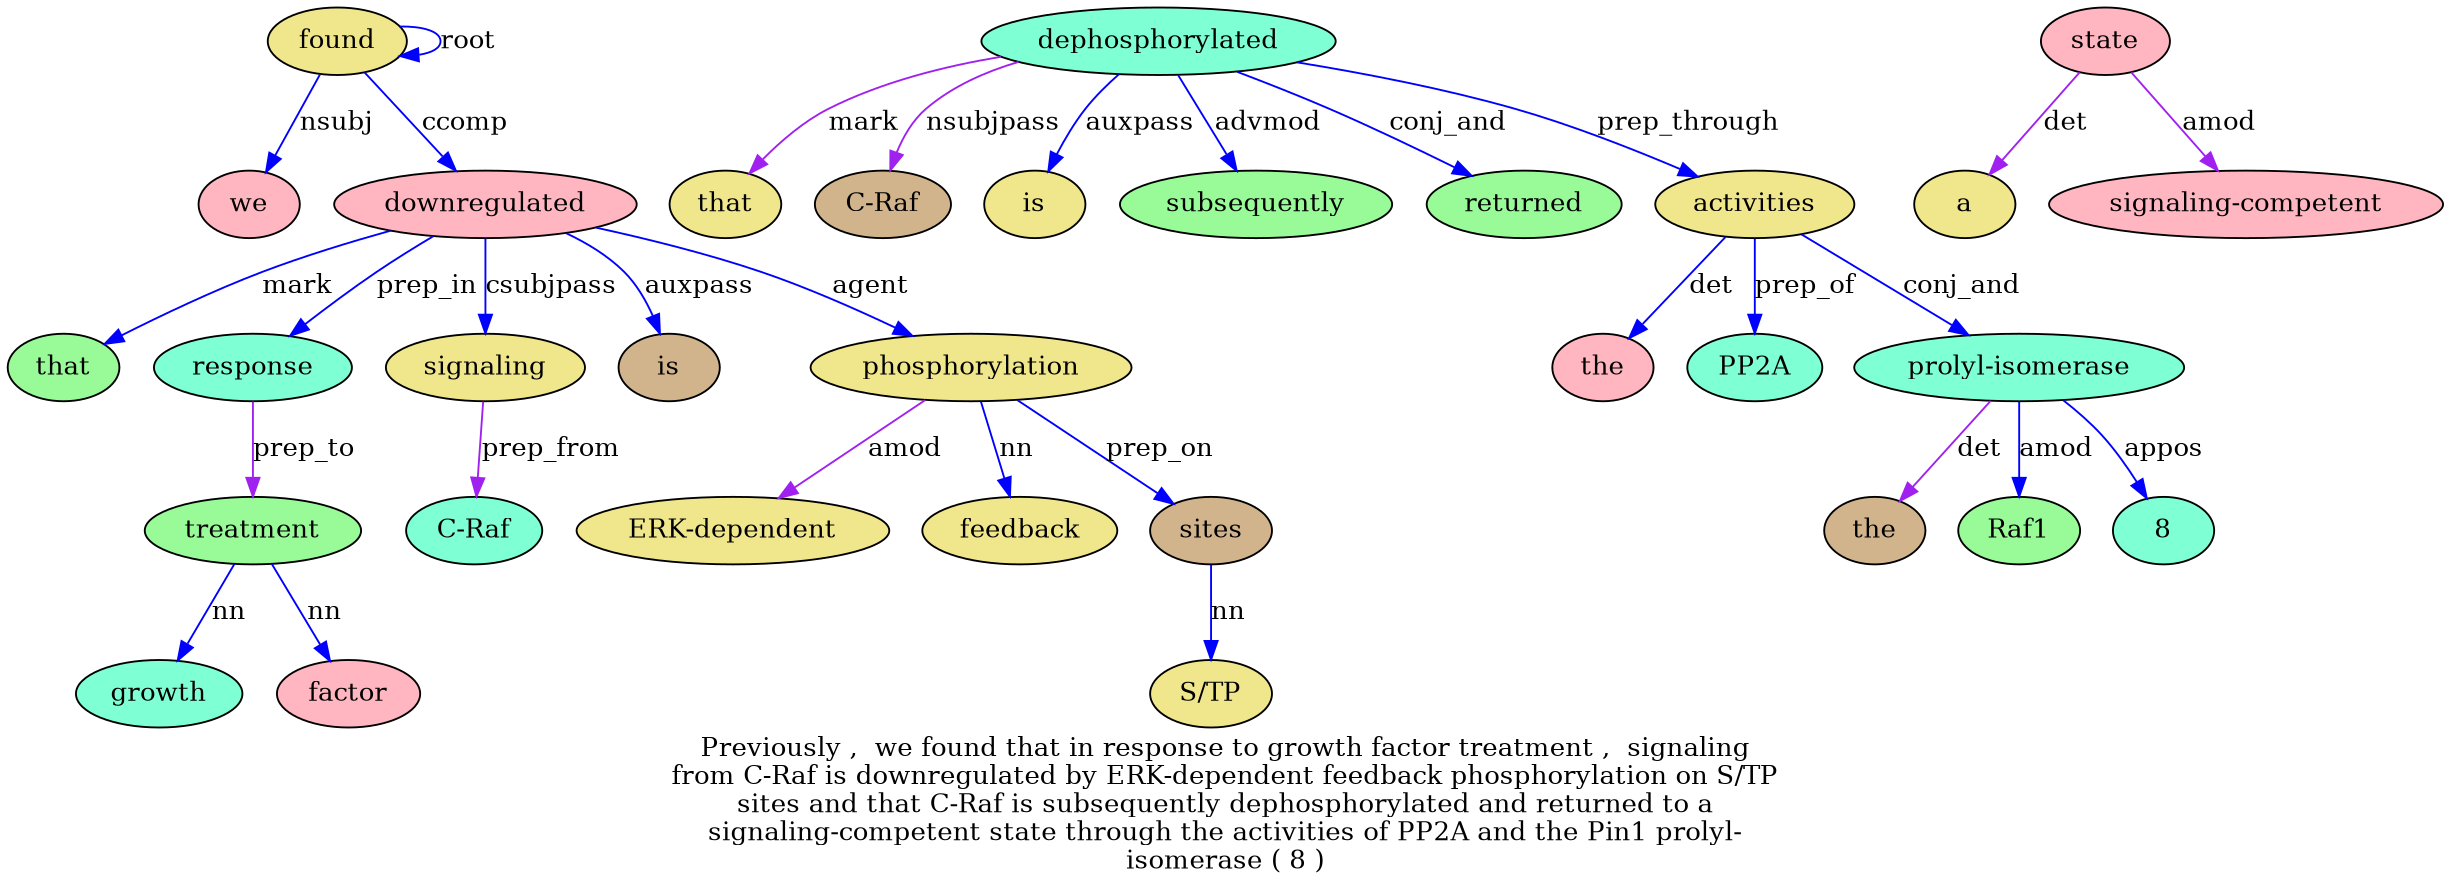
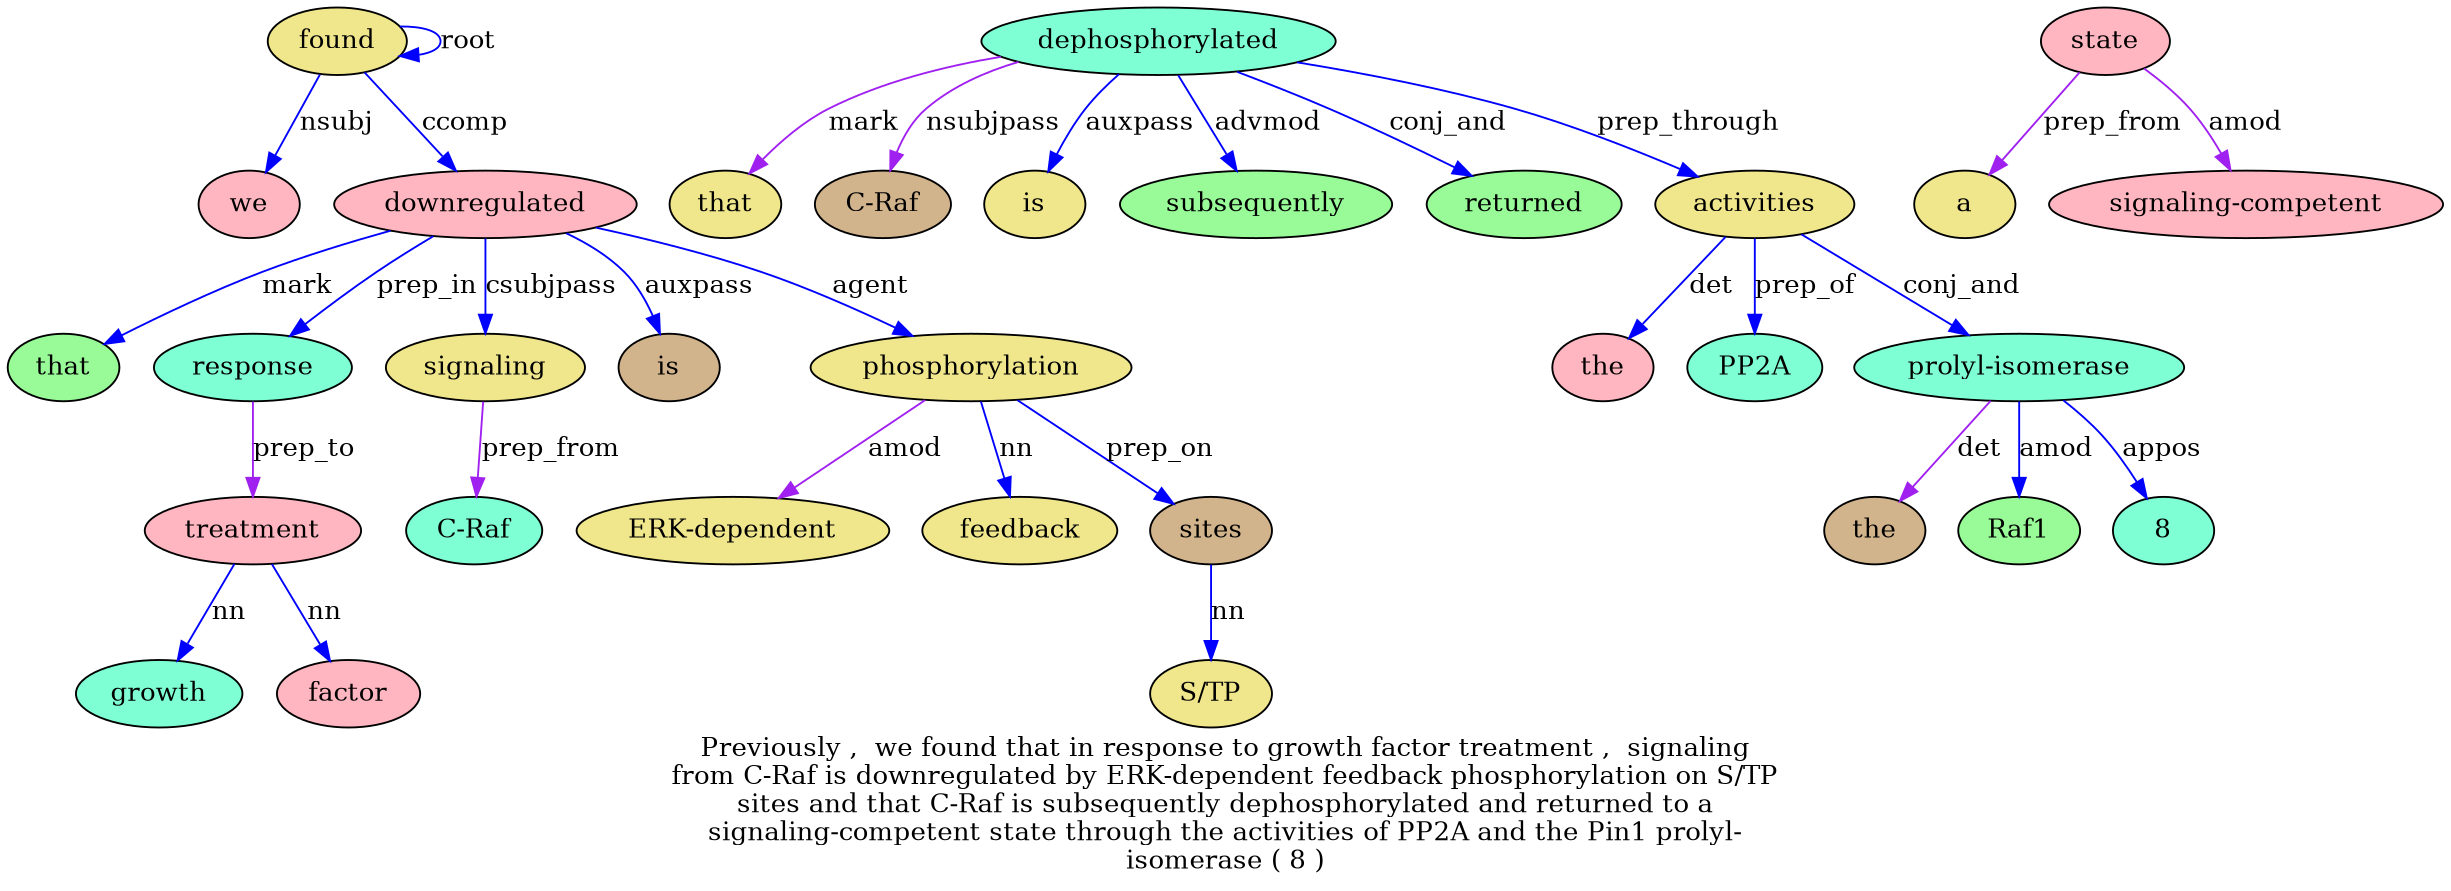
edge "state" -> "a": label "det" -> "prep_from"
node "treatment": fillcolor palegreen -> lightpink
